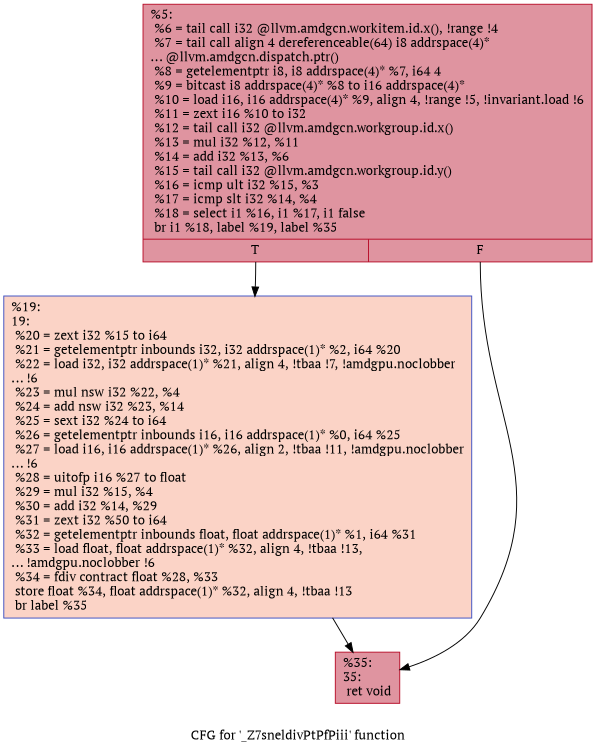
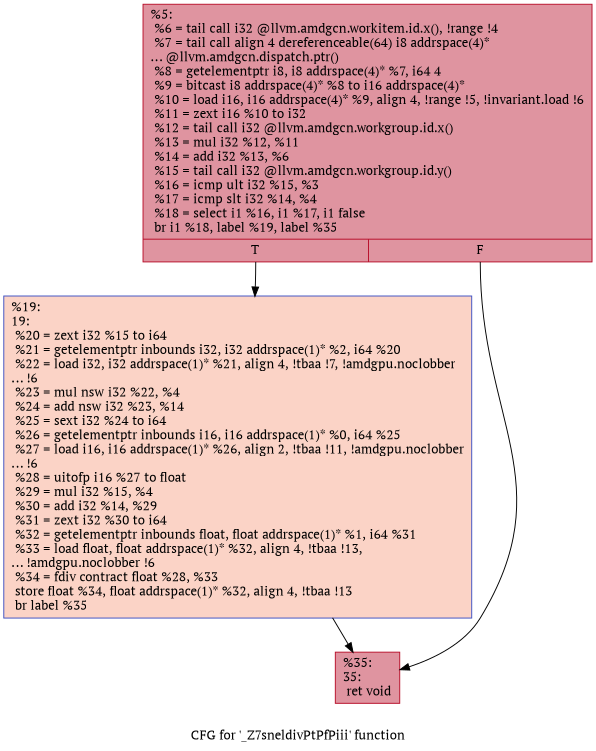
node "%19:": text "%31 = zext i32 %50 to i64" -> "%31 = zext i32 %30 to i64"
